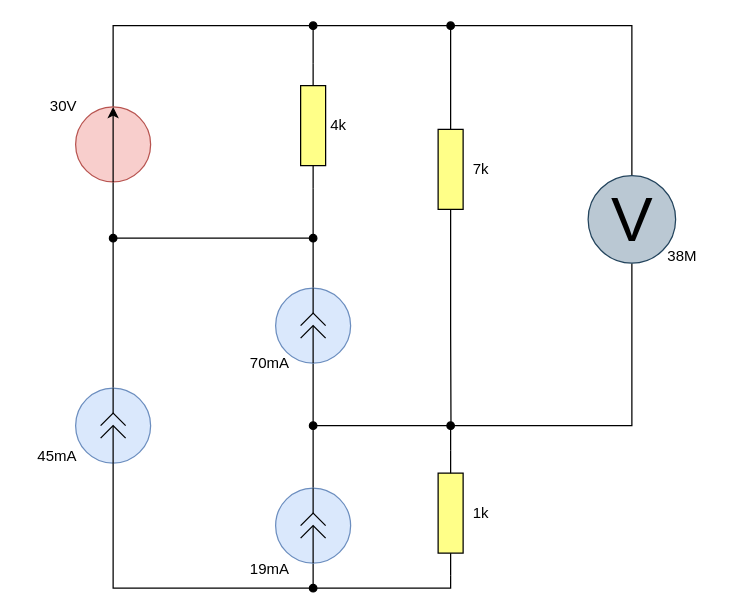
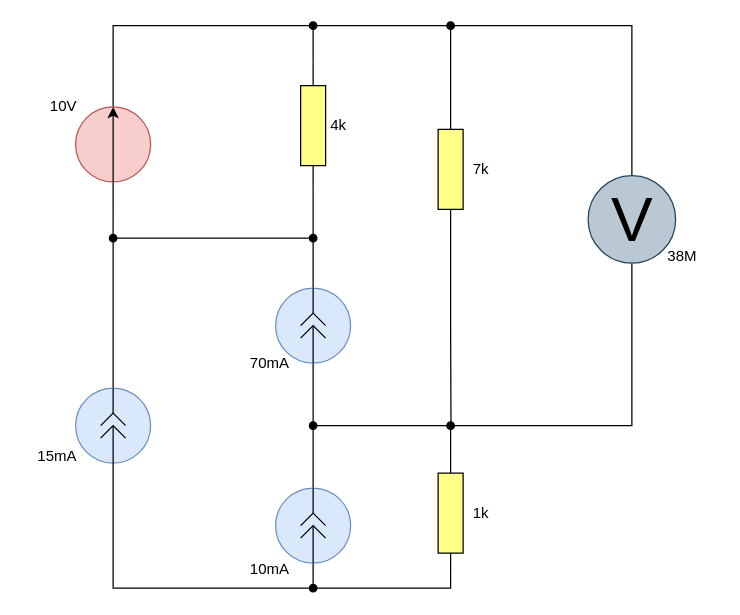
node "30V": label "30V" -> "10V"
node "45mA": label "45mA" -> "15mA"
node "19mA": label "19mA" -> "10mA"
